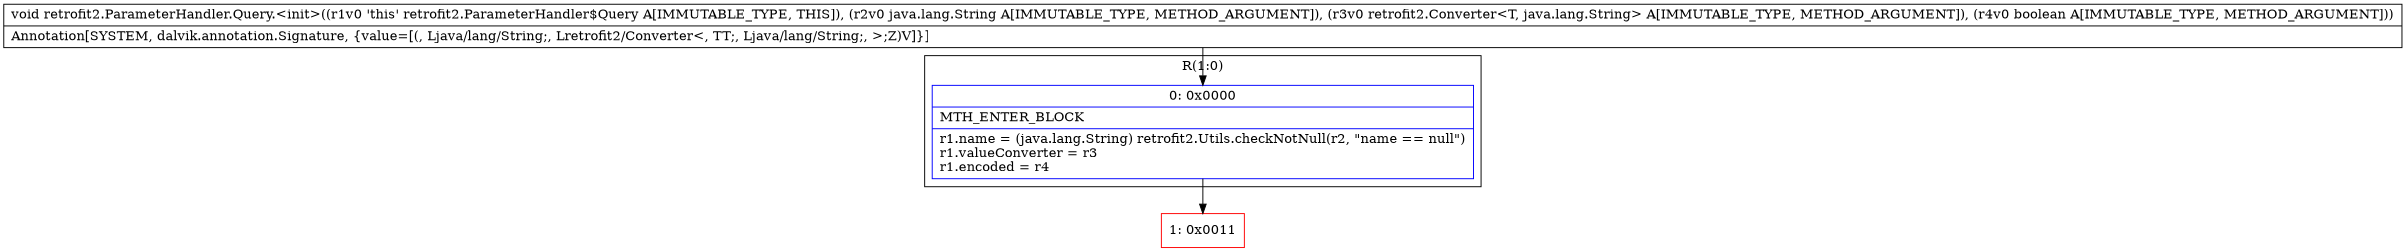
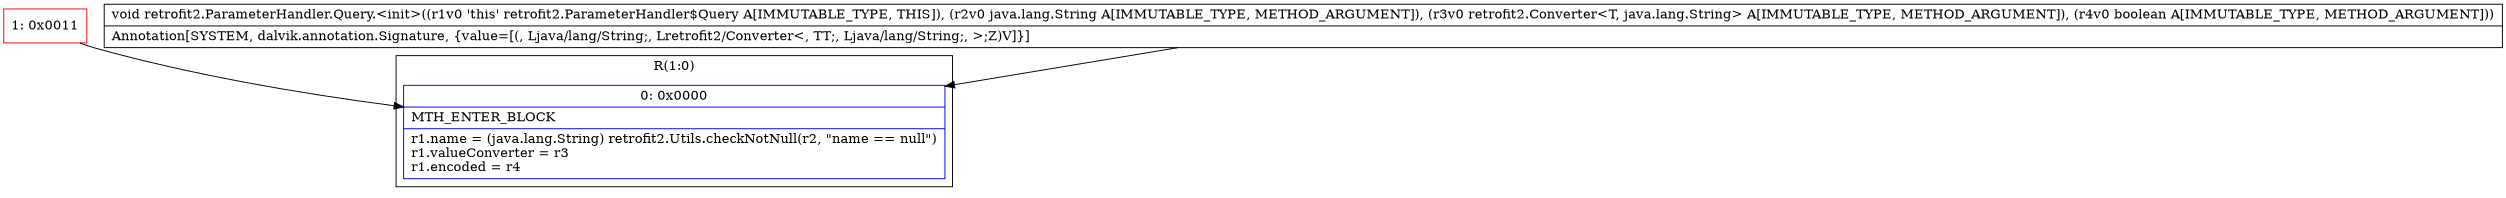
edge "0: 0x0000" -> "1: 0x0011": reversed
